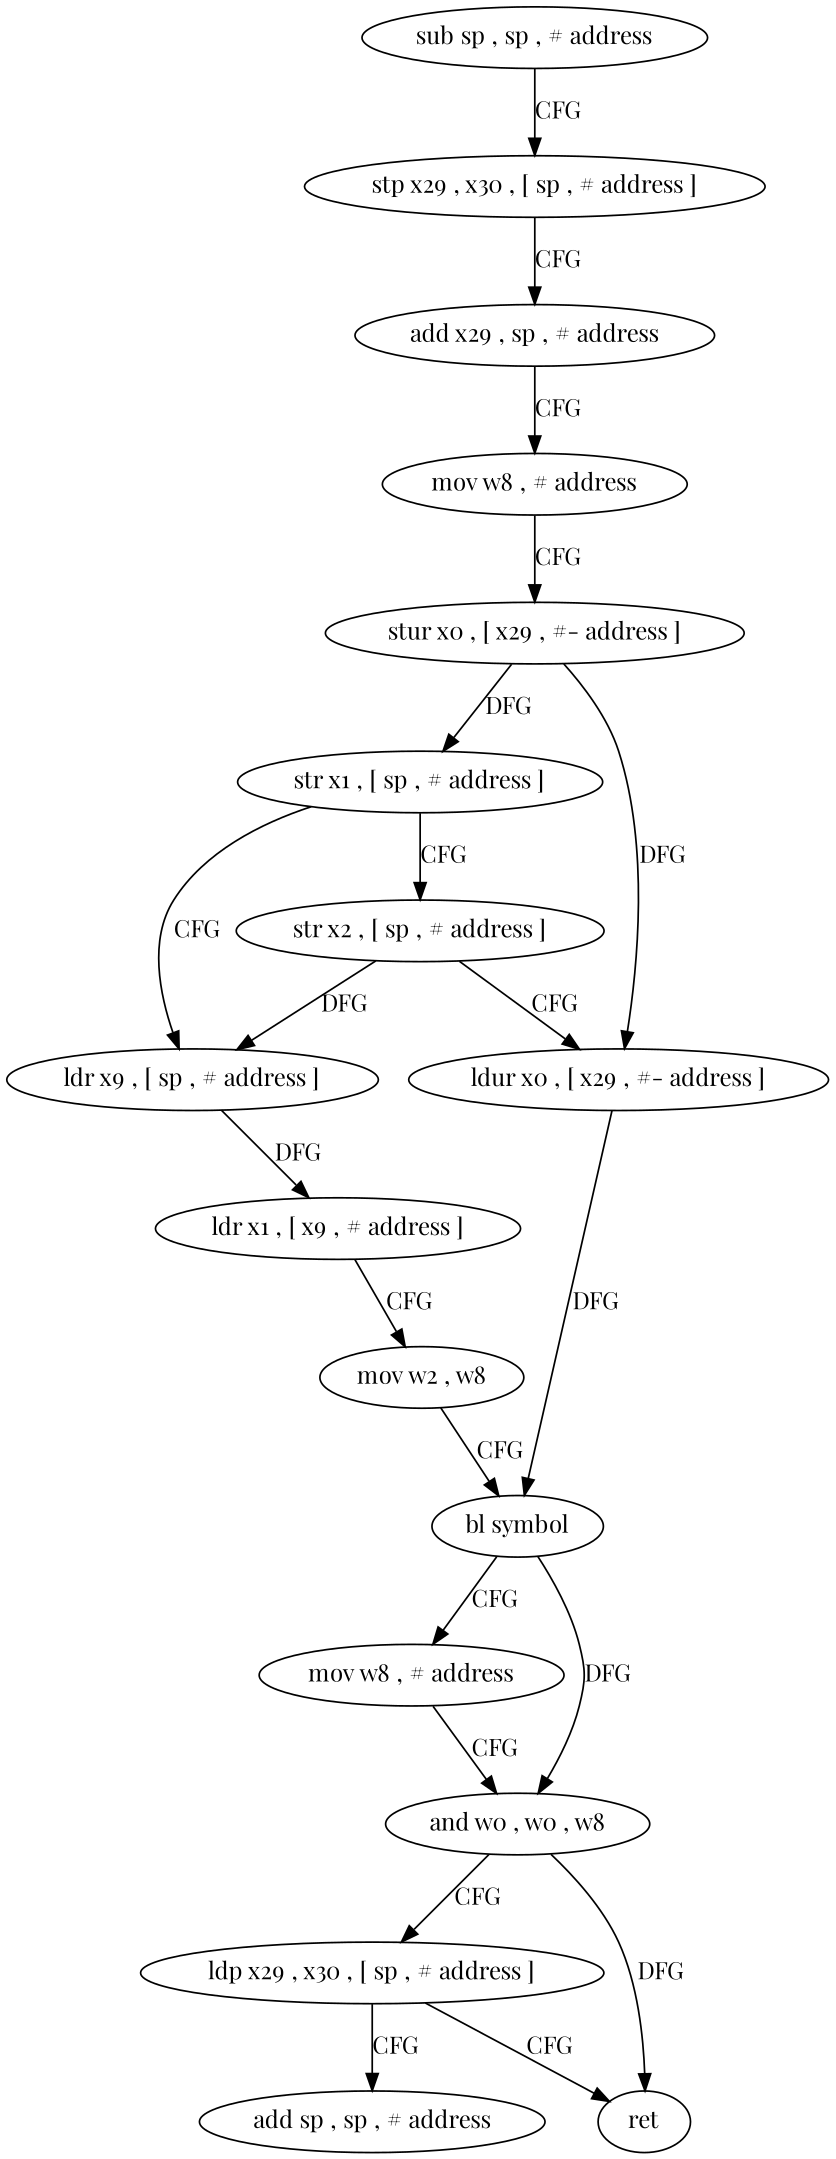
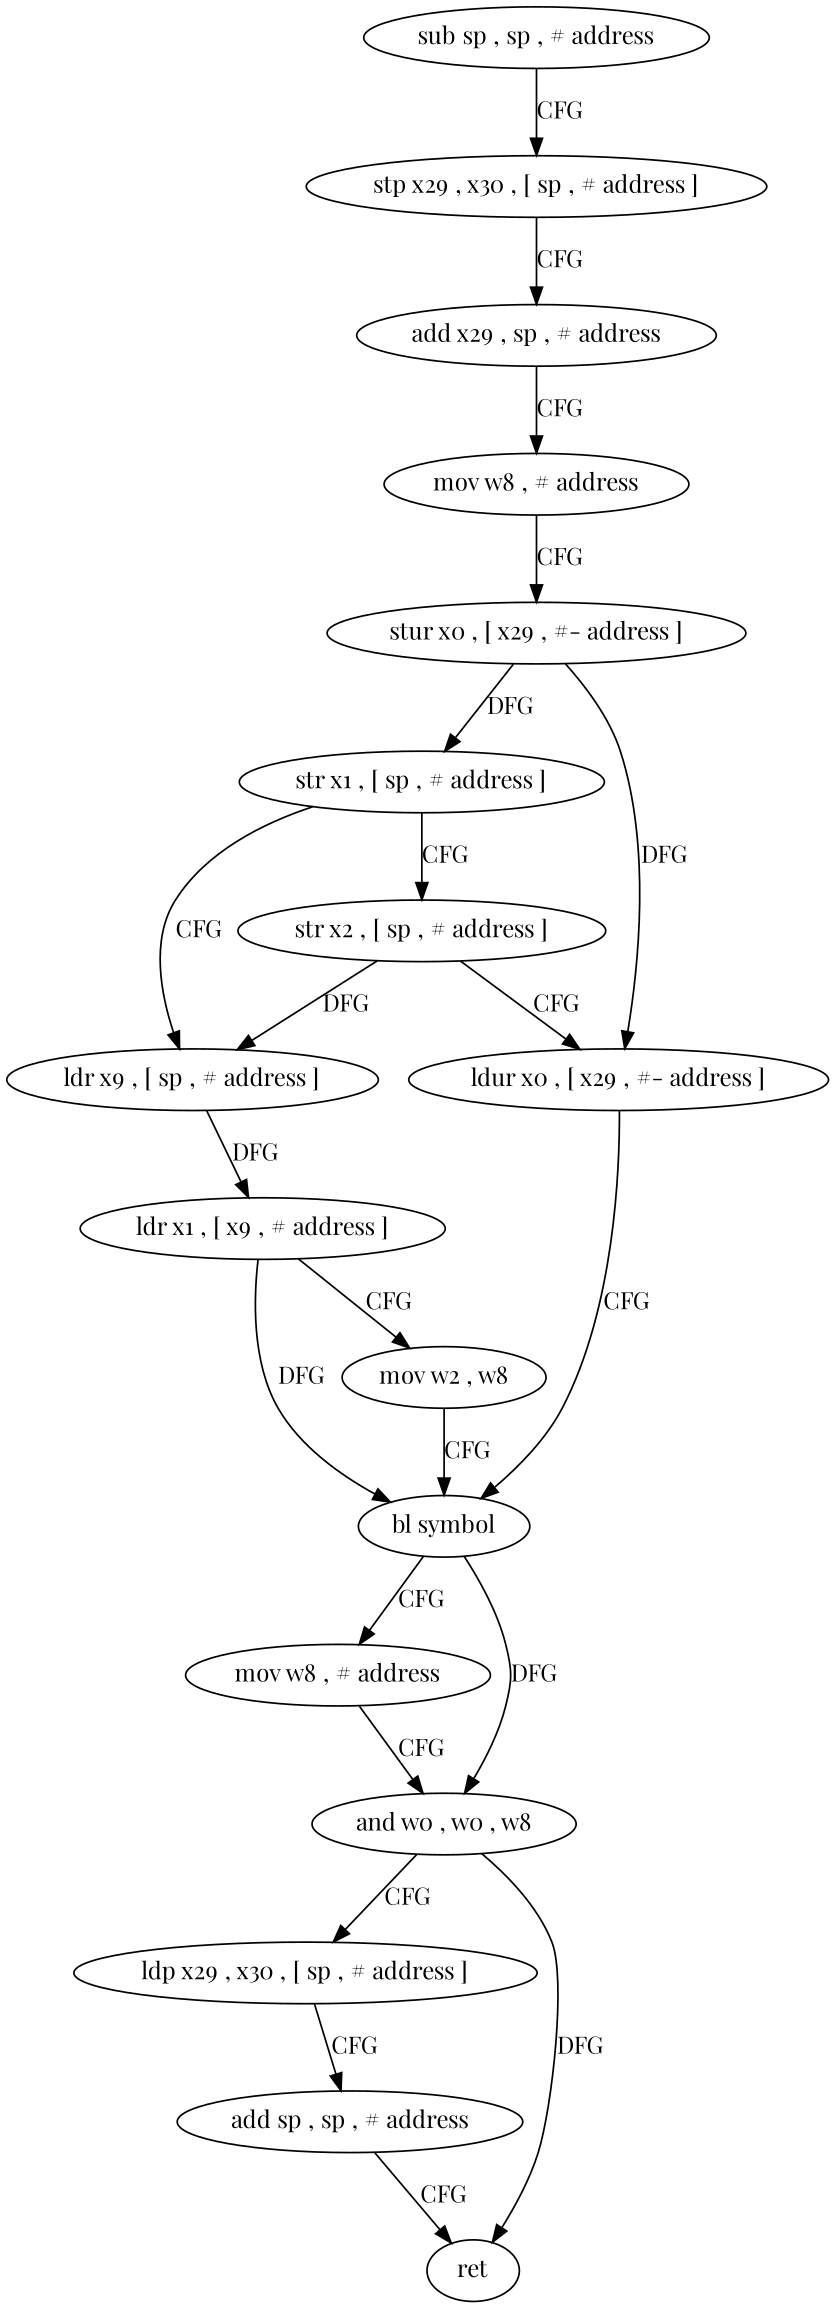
edge "ldur x0 , [ x29 , #- address ]" -> "bl symbol": label "DFG" -> "CFG"
edge "ldr x1 , [ x9 , # address ]" -> "bl symbol": added, label "DFG"
edge "ldp x29 , x30 , [ sp , # address ]" -> "ret": now "add sp , sp , # address" -> "ret"
